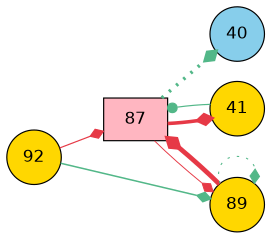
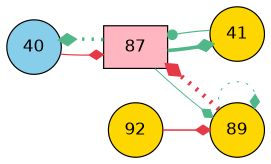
edge "87" -> "41": color #e63946 -> #52b788
edge "92" -> "87": now "40" -> "87"
edge "87" -> "89": color #e63946 -> #52b788
edge "89" -> "87": style solid -> dotted
edge "92" -> "89": color #52b788 -> #e63946
